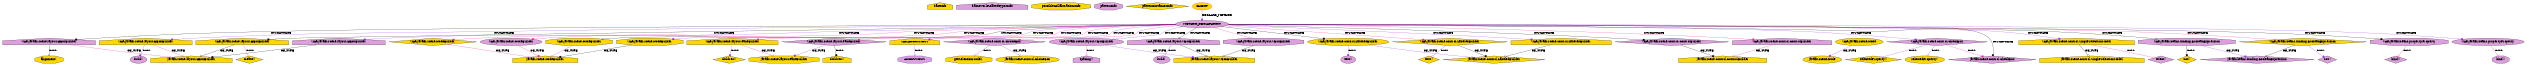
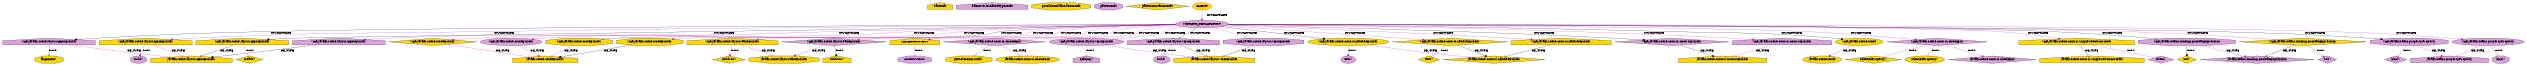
edge "CLIENT" -> "METHOD_DECLARATION": label "DECLARE_METHOD" -> "INSTANTIATE"
edge "METHOD_DECLARATION" -> "javafx.scene.control.CheckBox": now "METHOD_DECLARATION" -> "VAR:javafx.scene.Node"
node "javafx.beans.property.Property": added
